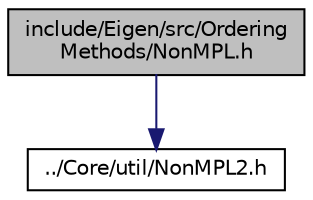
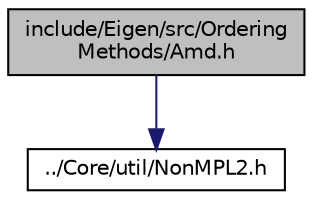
node "include/Eigen/src/Ordering Methods/NonMPL.h": label "include/Eigen/src/Ordering Methods/NonMPL.h" -> "include/Eigen/src/Ordering Methods/Amd.h"
